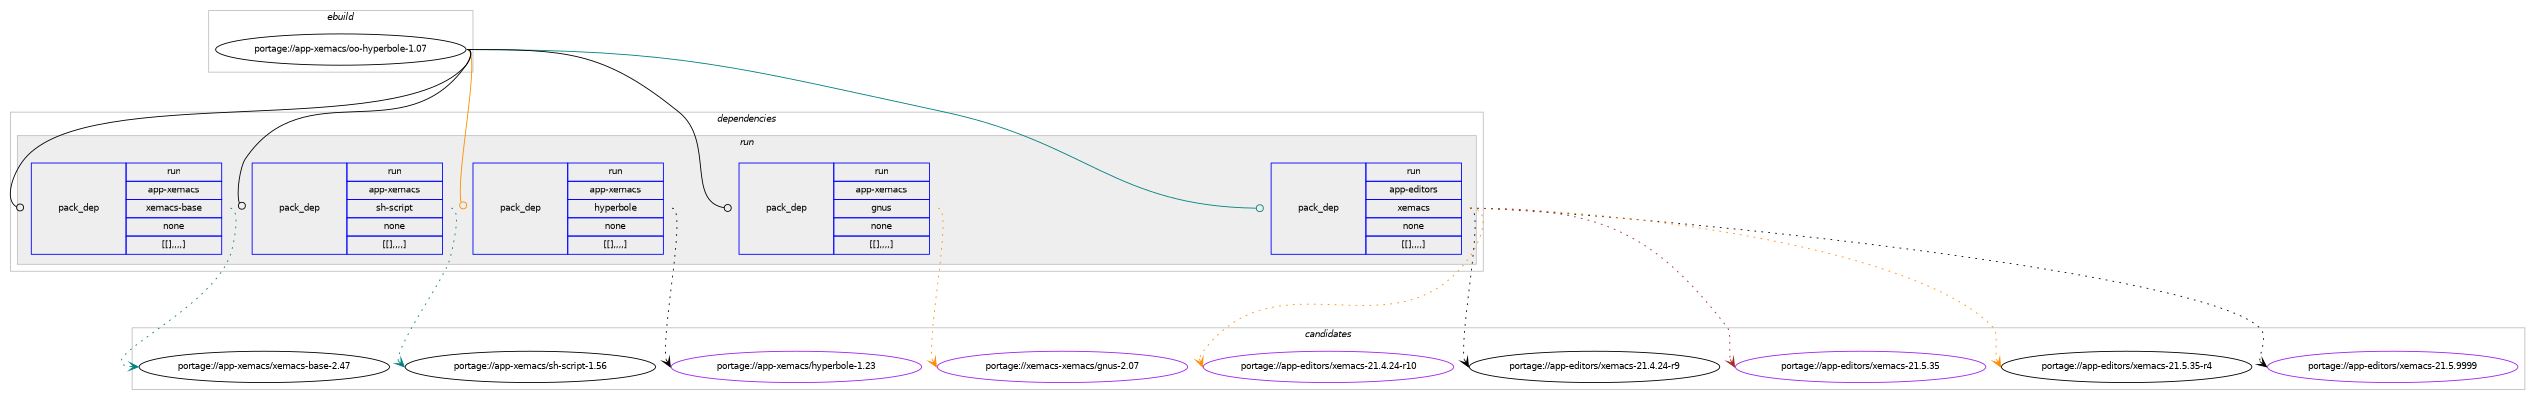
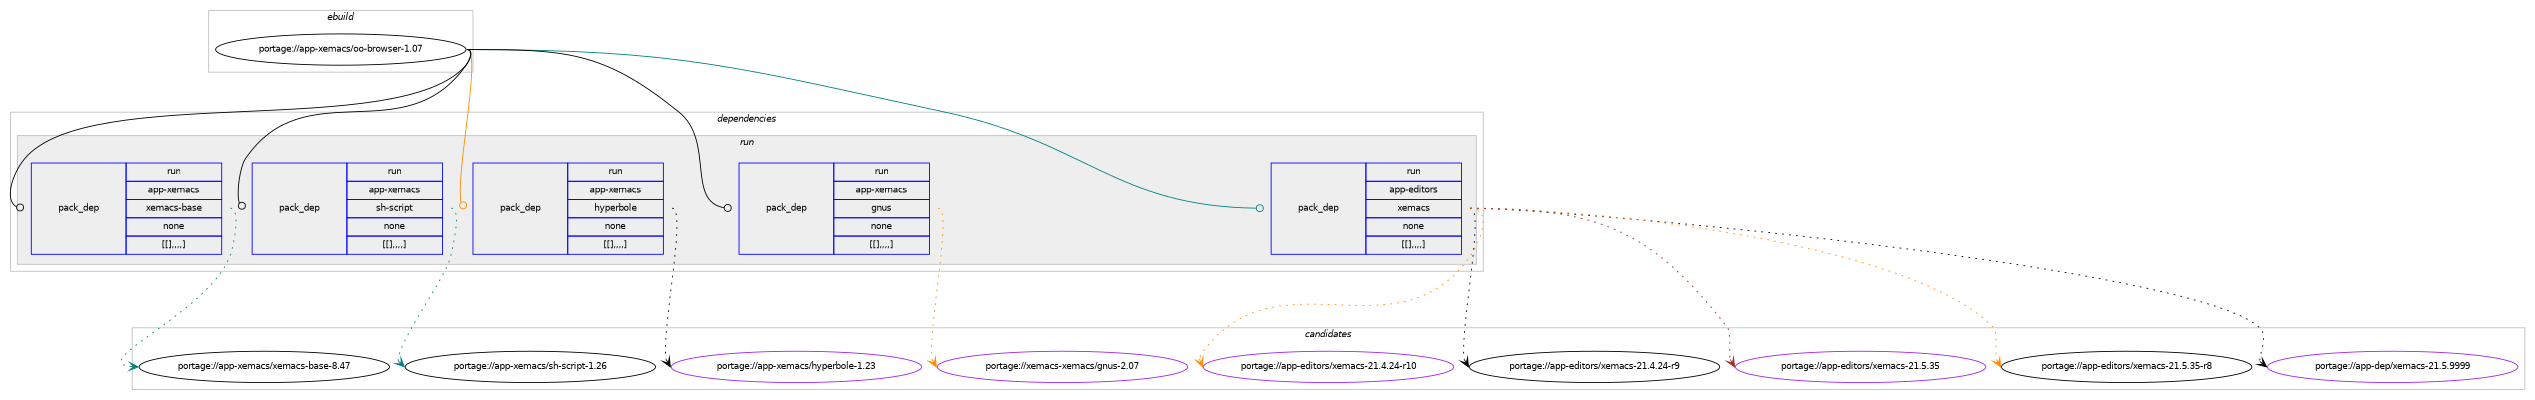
node "portage://app-xemacs/oo-hyperbole-1.07": label "portage://app-xemacs/oo-hyperbole-1.07" -> "portage://app-xemacs/oo-browser-1.07"
node "portage://app-xemacs/xemacs-base-2.47": label "portage://app-xemacs/xemacs-base-2.47" -> "portage://app-xemacs/xemacs-base-8.47"
node "portage://app-xemacs/sh-script-1.56": label "portage://app-xemacs/sh-script-1.56" -> "portage://app-xemacs/sh-script-1.26"
node "portage://app-editors/xemacs-21.5.35-r4": label "portage://app-editors/xemacs-21.5.35-r4" -> "portage://app-editors/xemacs-21.5.35-r8"
node "portage://app-editors/xemacs-21.5.9999": label "portage://app-editors/xemacs-21.5.9999" -> "portage://app-dep/xemacs-21.5.9999"
